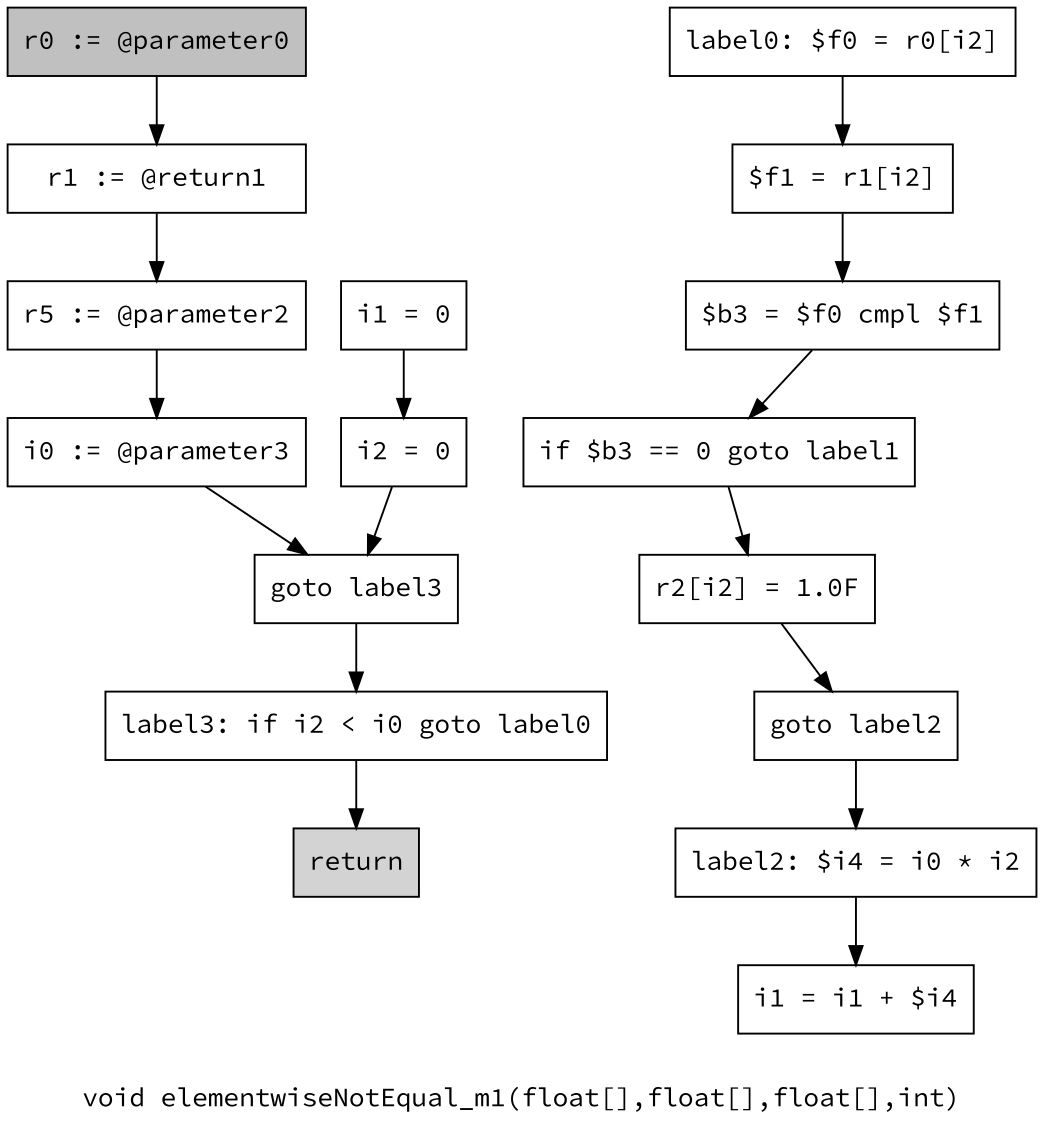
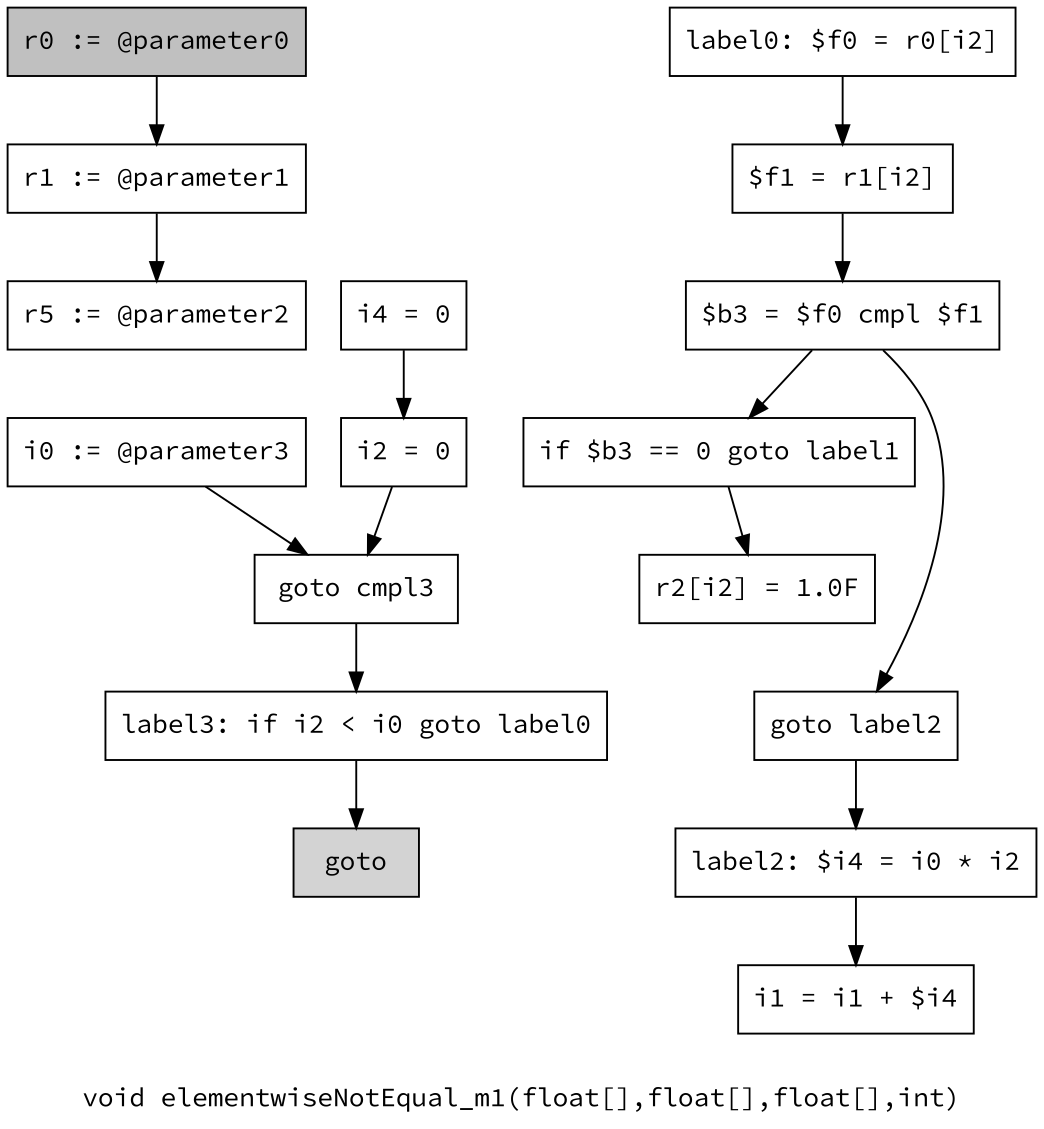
node "r1 := @return1": label "r1 := @return1" -> "r1 := @parameter1"
node "i1 = 0": label "i1 = 0" -> "i4 = 0"
edge "r5 := @parameter2" -> "i0 := @parameter3": removed
node "goto label3": label "goto label3" -> "goto cmpl3"
edge "r2[i2] = 1.0F" -> "goto label2": now "$b3 = $f0 cmpl $f1" -> "goto label2"
node "return": label "return" -> "goto"
